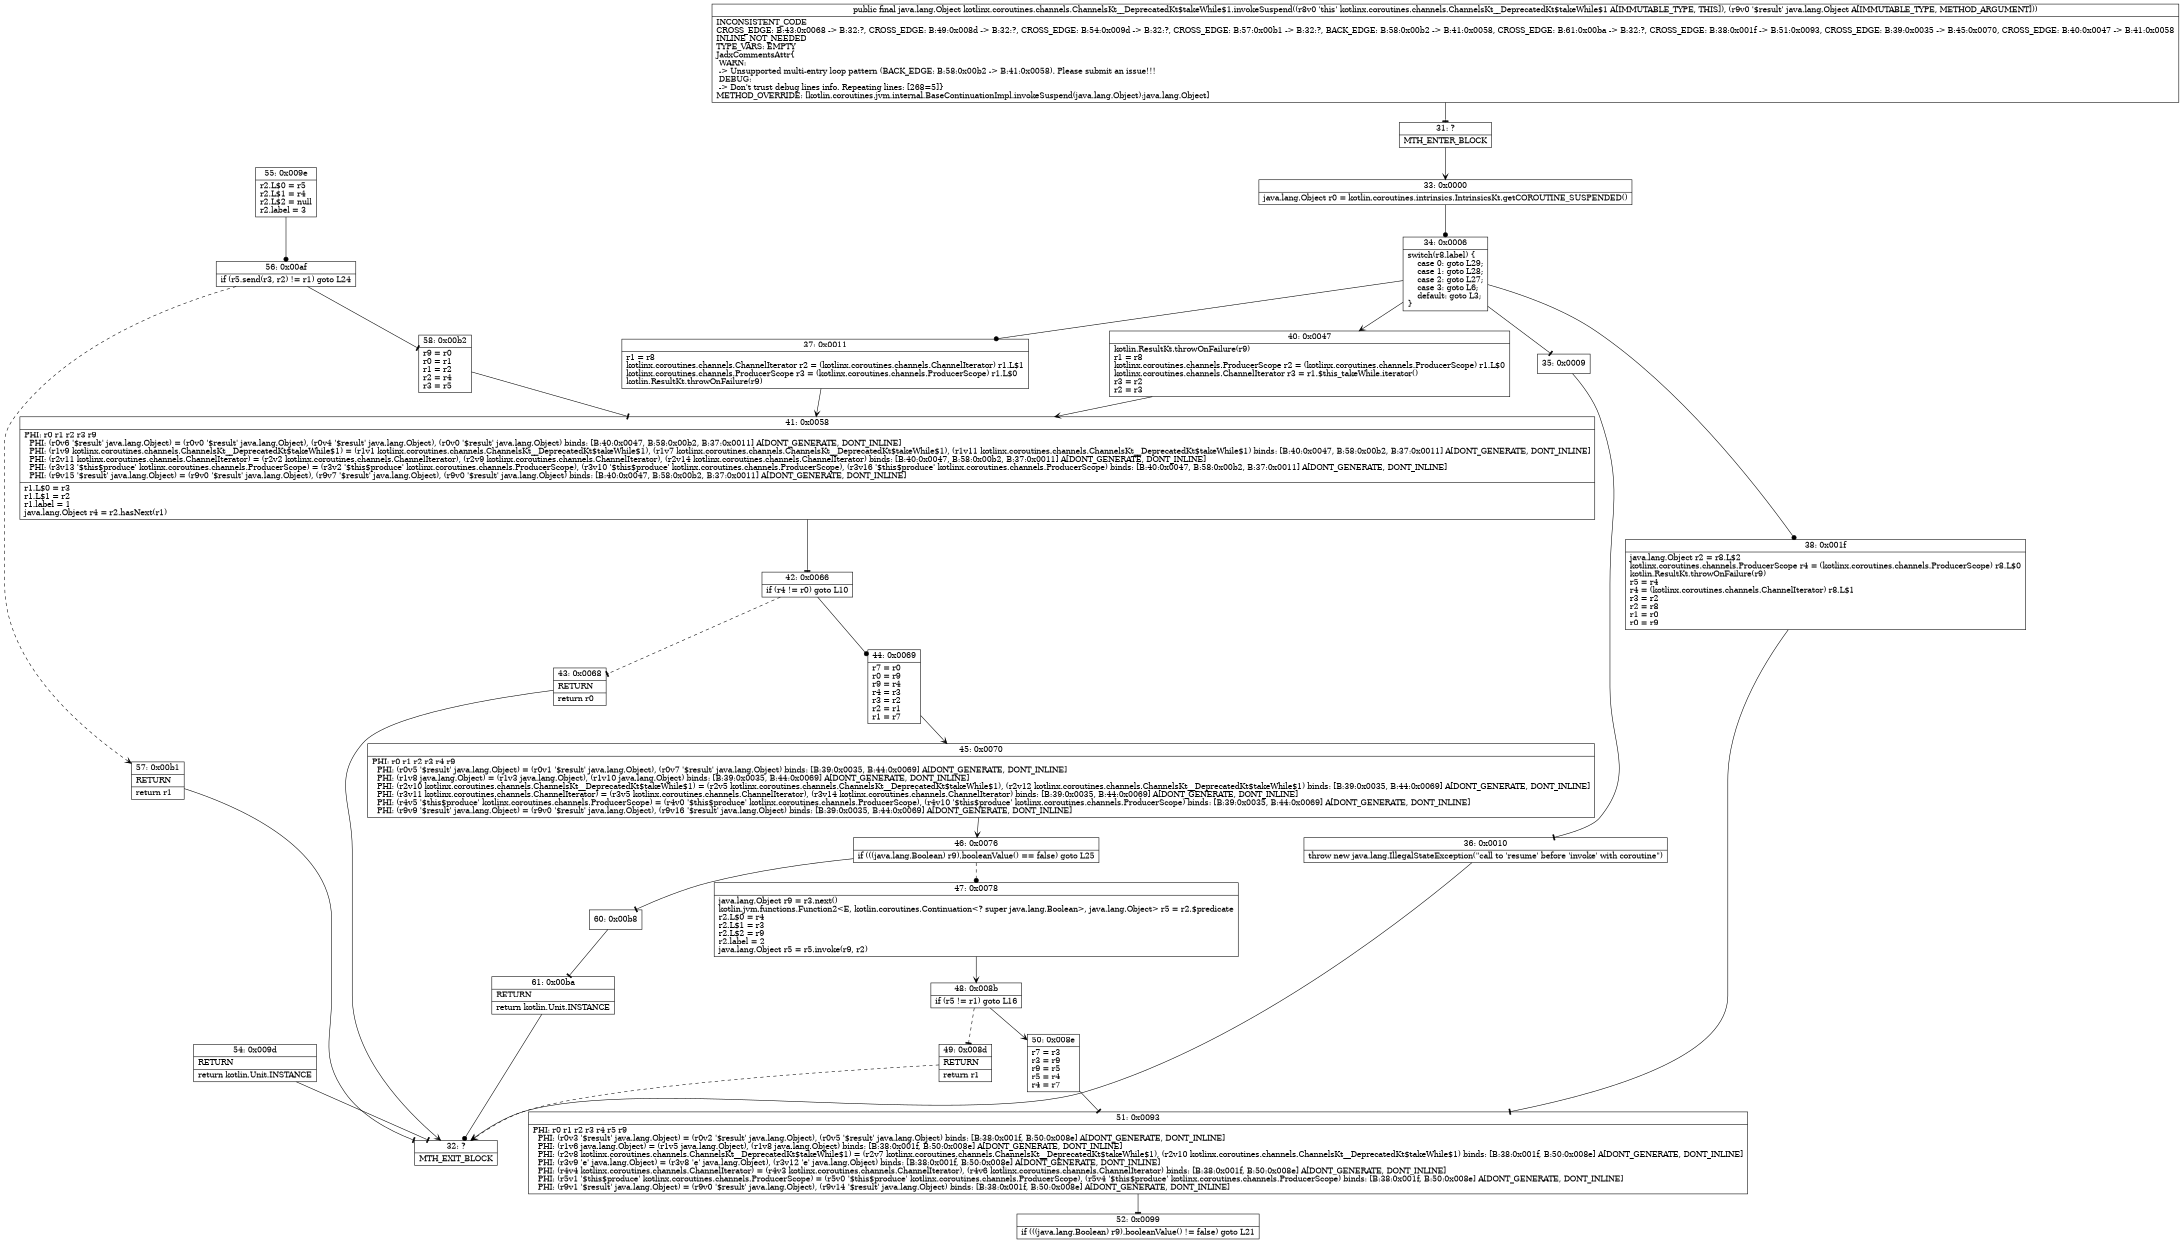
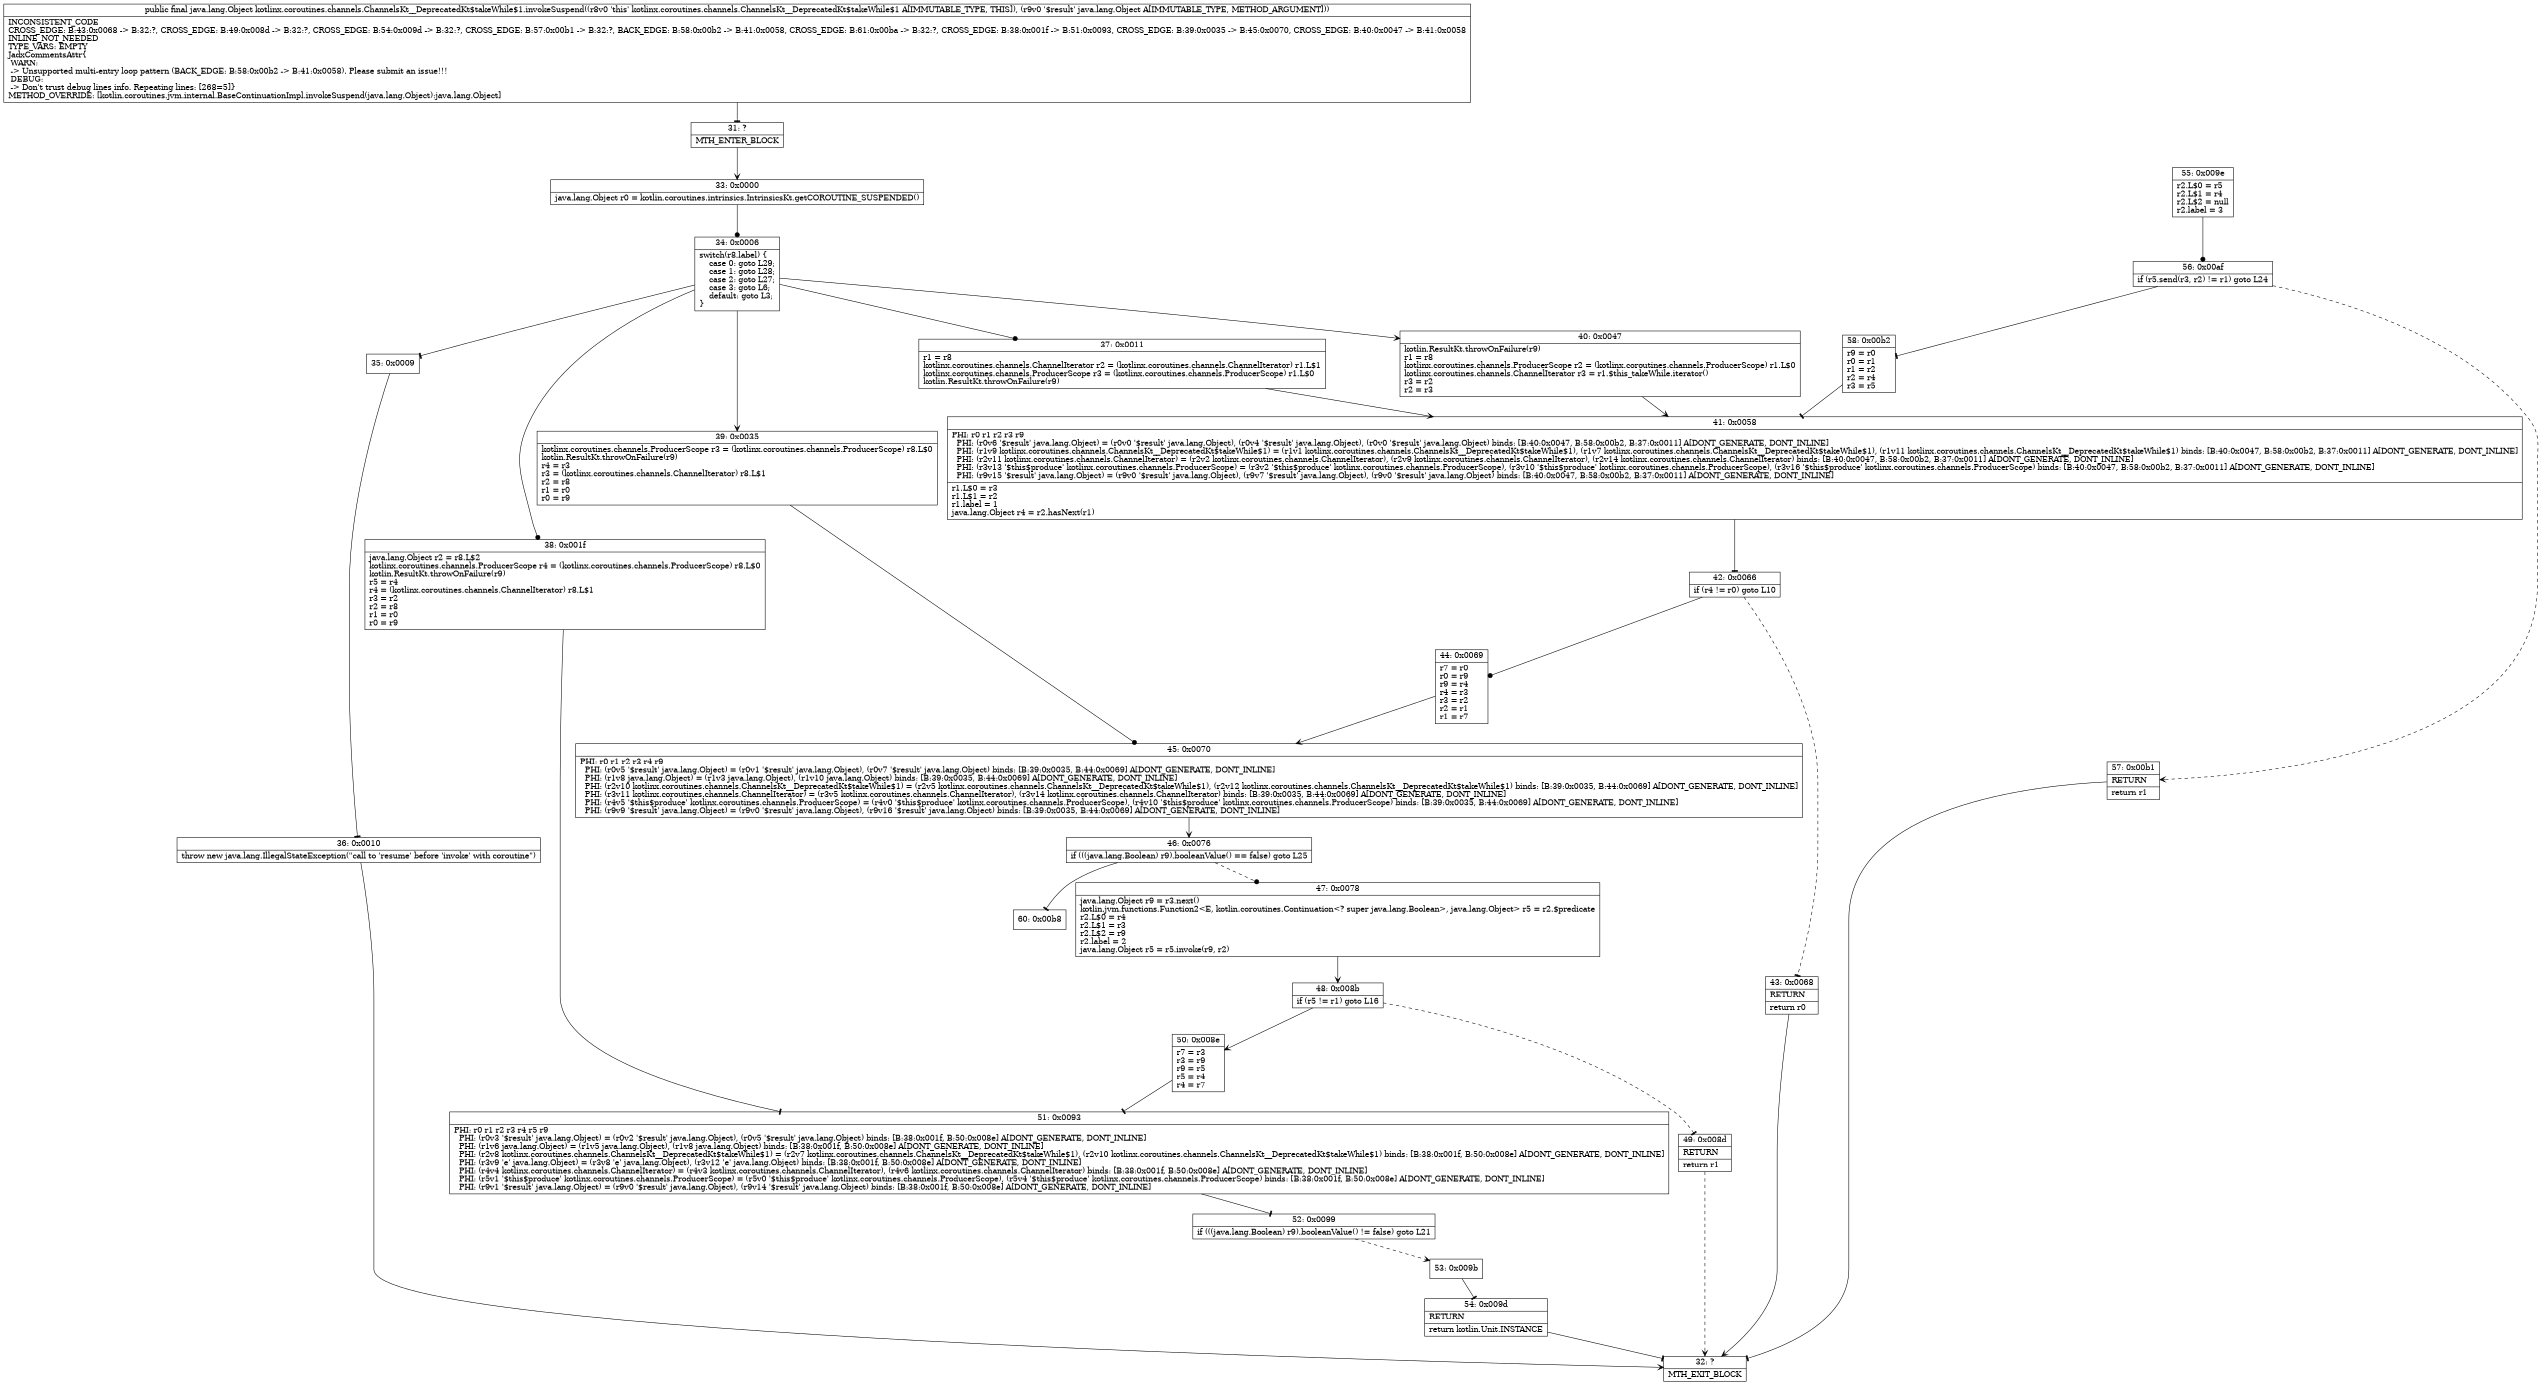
node "39: 0x0035": added
node "61: 0x00ba": removed
node "53: 0x009b": added
